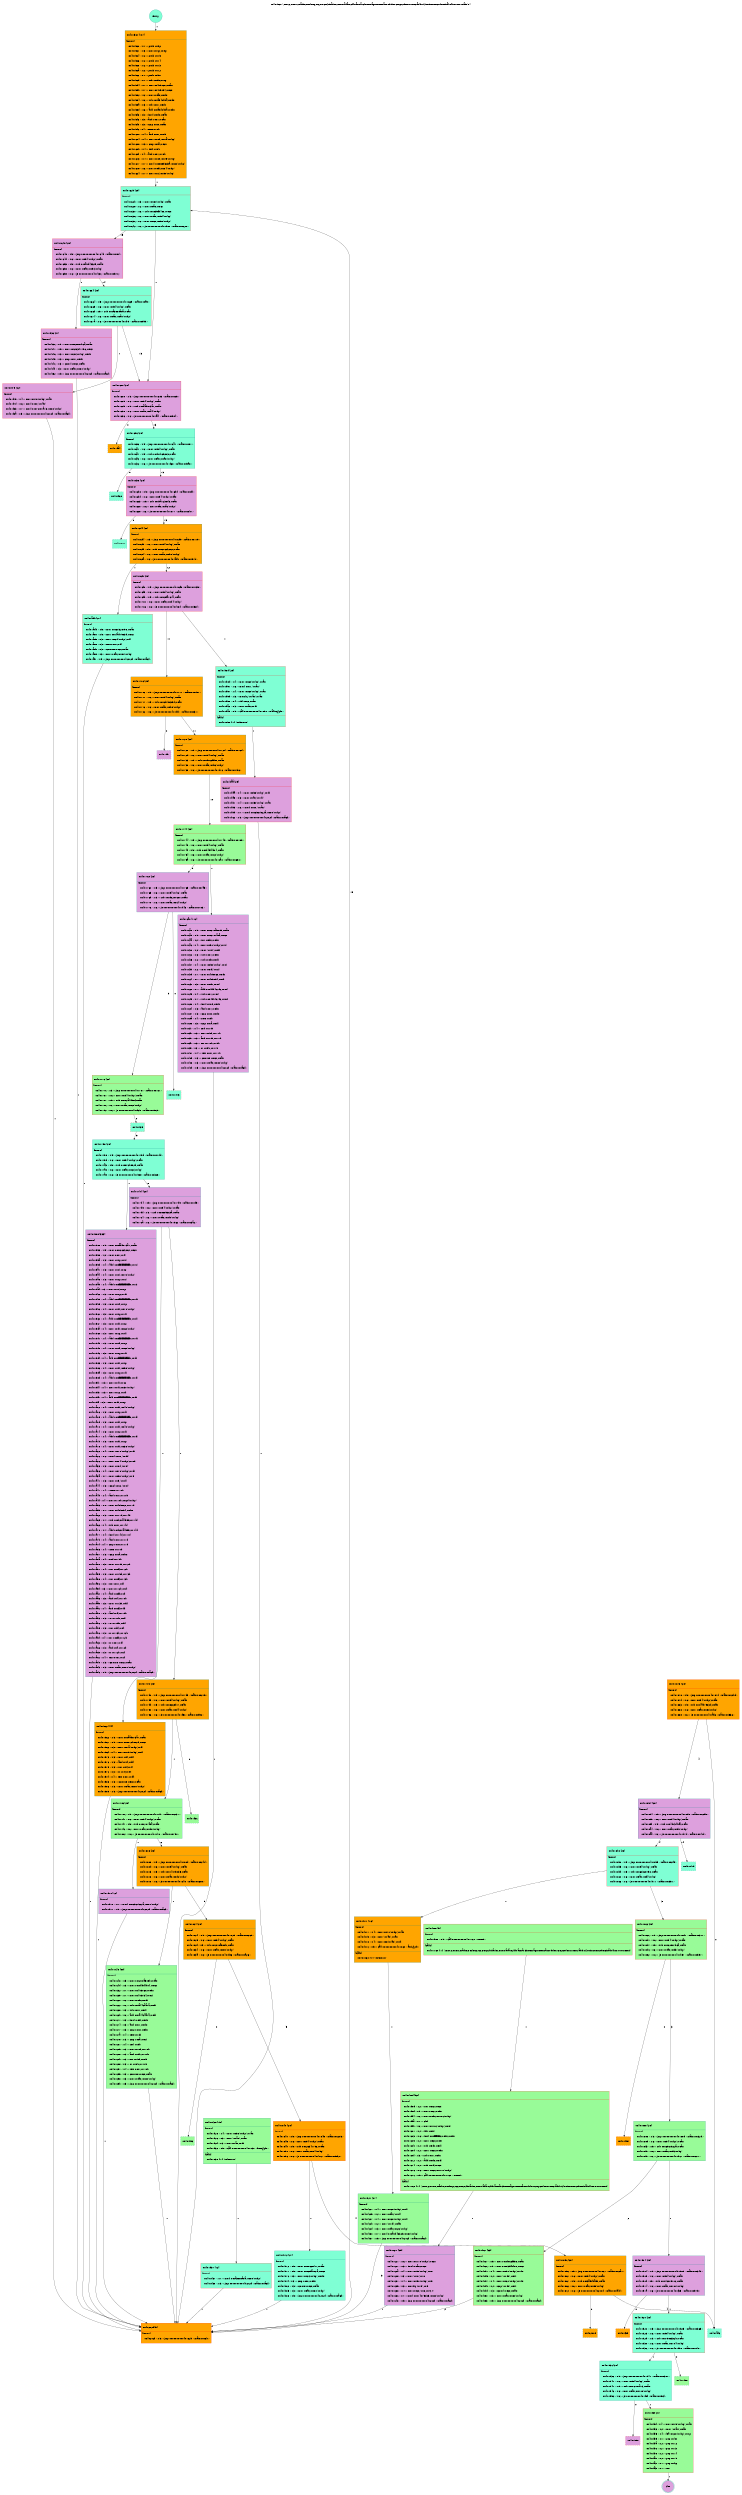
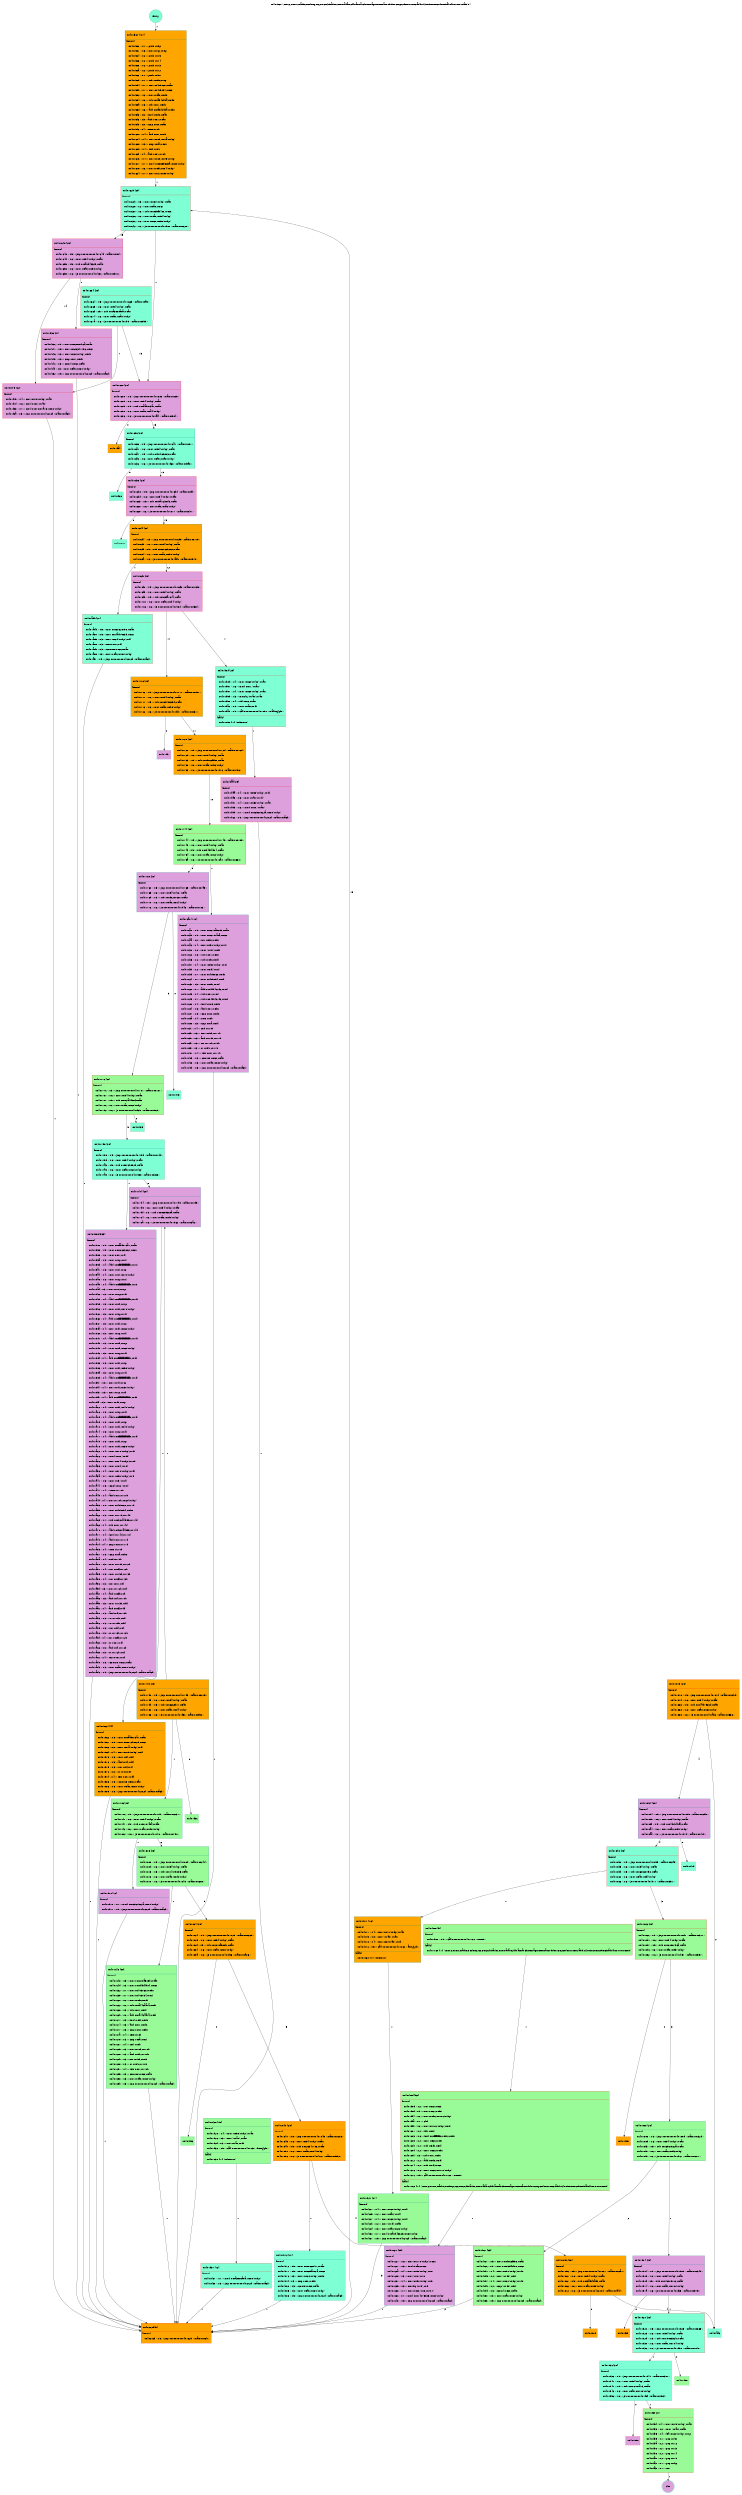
edge "0x401648 [28]" -> "0x401664 [28]": now "0x401648 [28]" -> "0x401f79 [22]"
edge "0x401f29" -> "0x401798 [28]": now "0x40177c [28]" -> "0x401798 [28]"
edge "0x4017b4 [28]" -> "0x4017d0 [28]": reversed
edge "0x401894 [28]" -> "0x401d7d": label " 14" -> " 0"
node "0x401808 [28]": fillcolor orange -> palegreen
